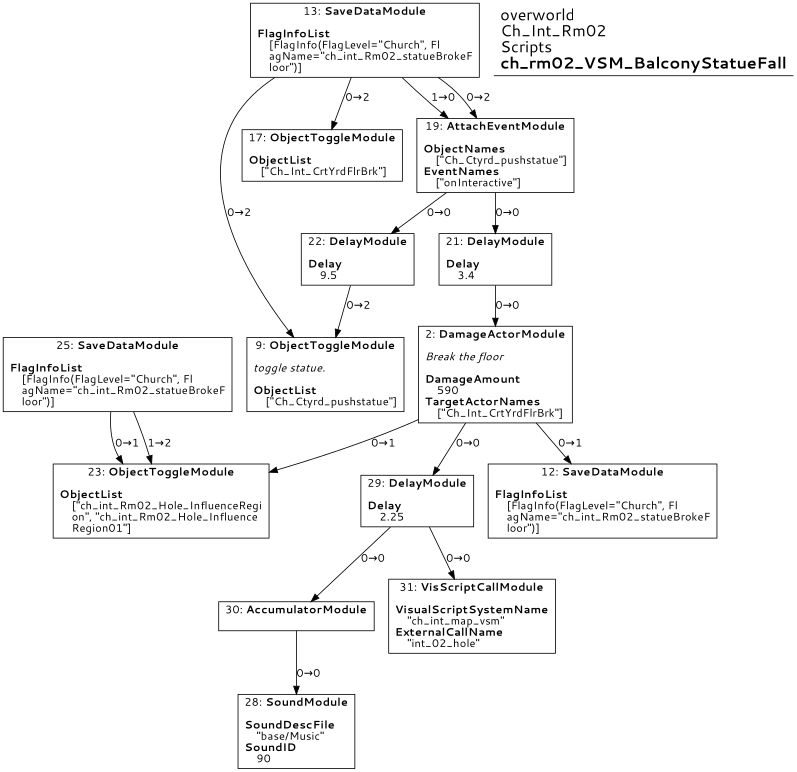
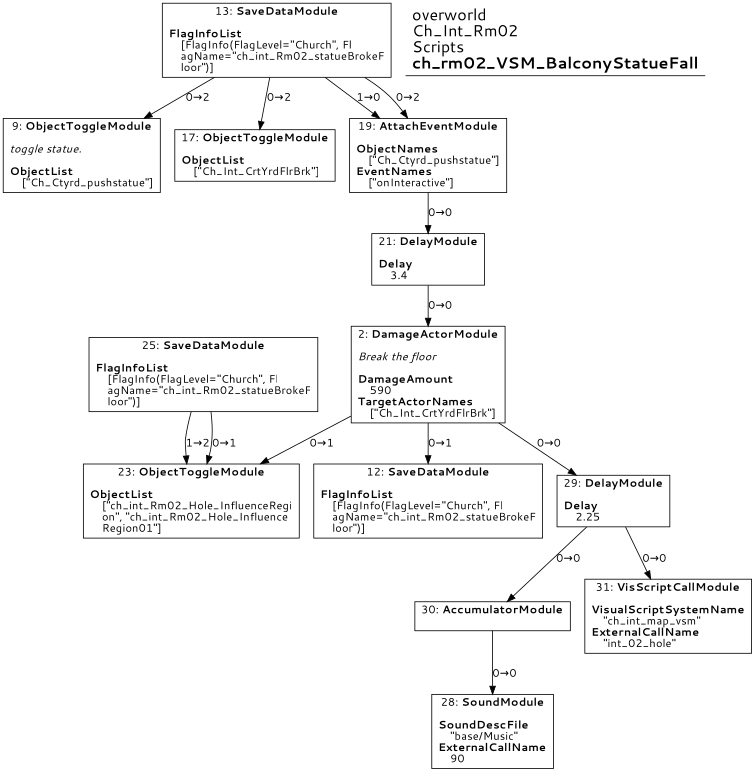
node "22:": removed
node "28:": text "SoundID" -> "ExternalCallName"
